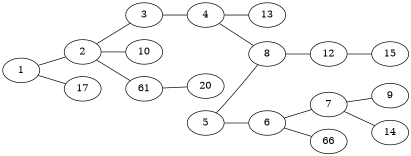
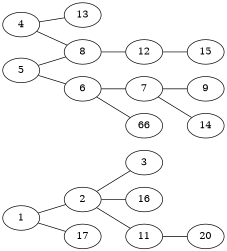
edge "3" -- "4": removed
node "10": label "10" -> "16"
node "61": label "61" -> "11"
